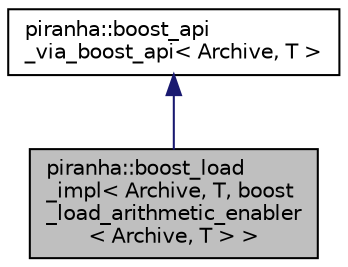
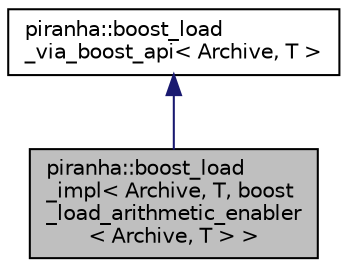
node "piranha::boost_api _via_boost_api< Archive, T >": label "piranha::boost_api _via_boost_api< Archive, T >" -> "piranha::boost_load _via_boost_api< Archive, T >"
